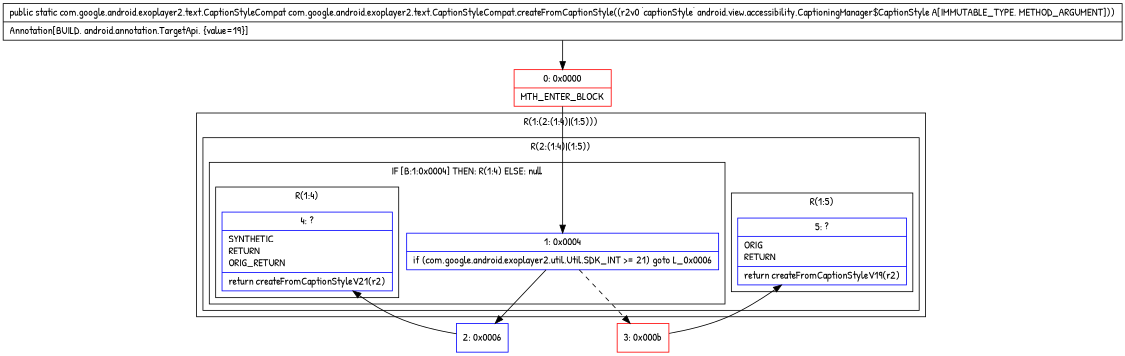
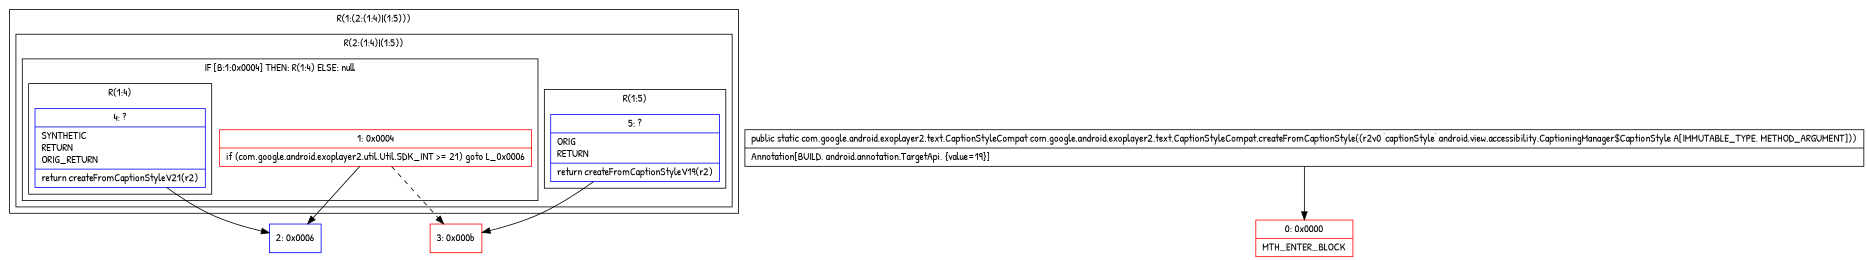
edge "0: 0x0000" -> "1: 0x0004": removed
node "1: 0x0004": color blue -> red
edge "2: 0x0006" -> "4: ?": reversed
edge "3: 0x000b" -> "5: ?": reversed
